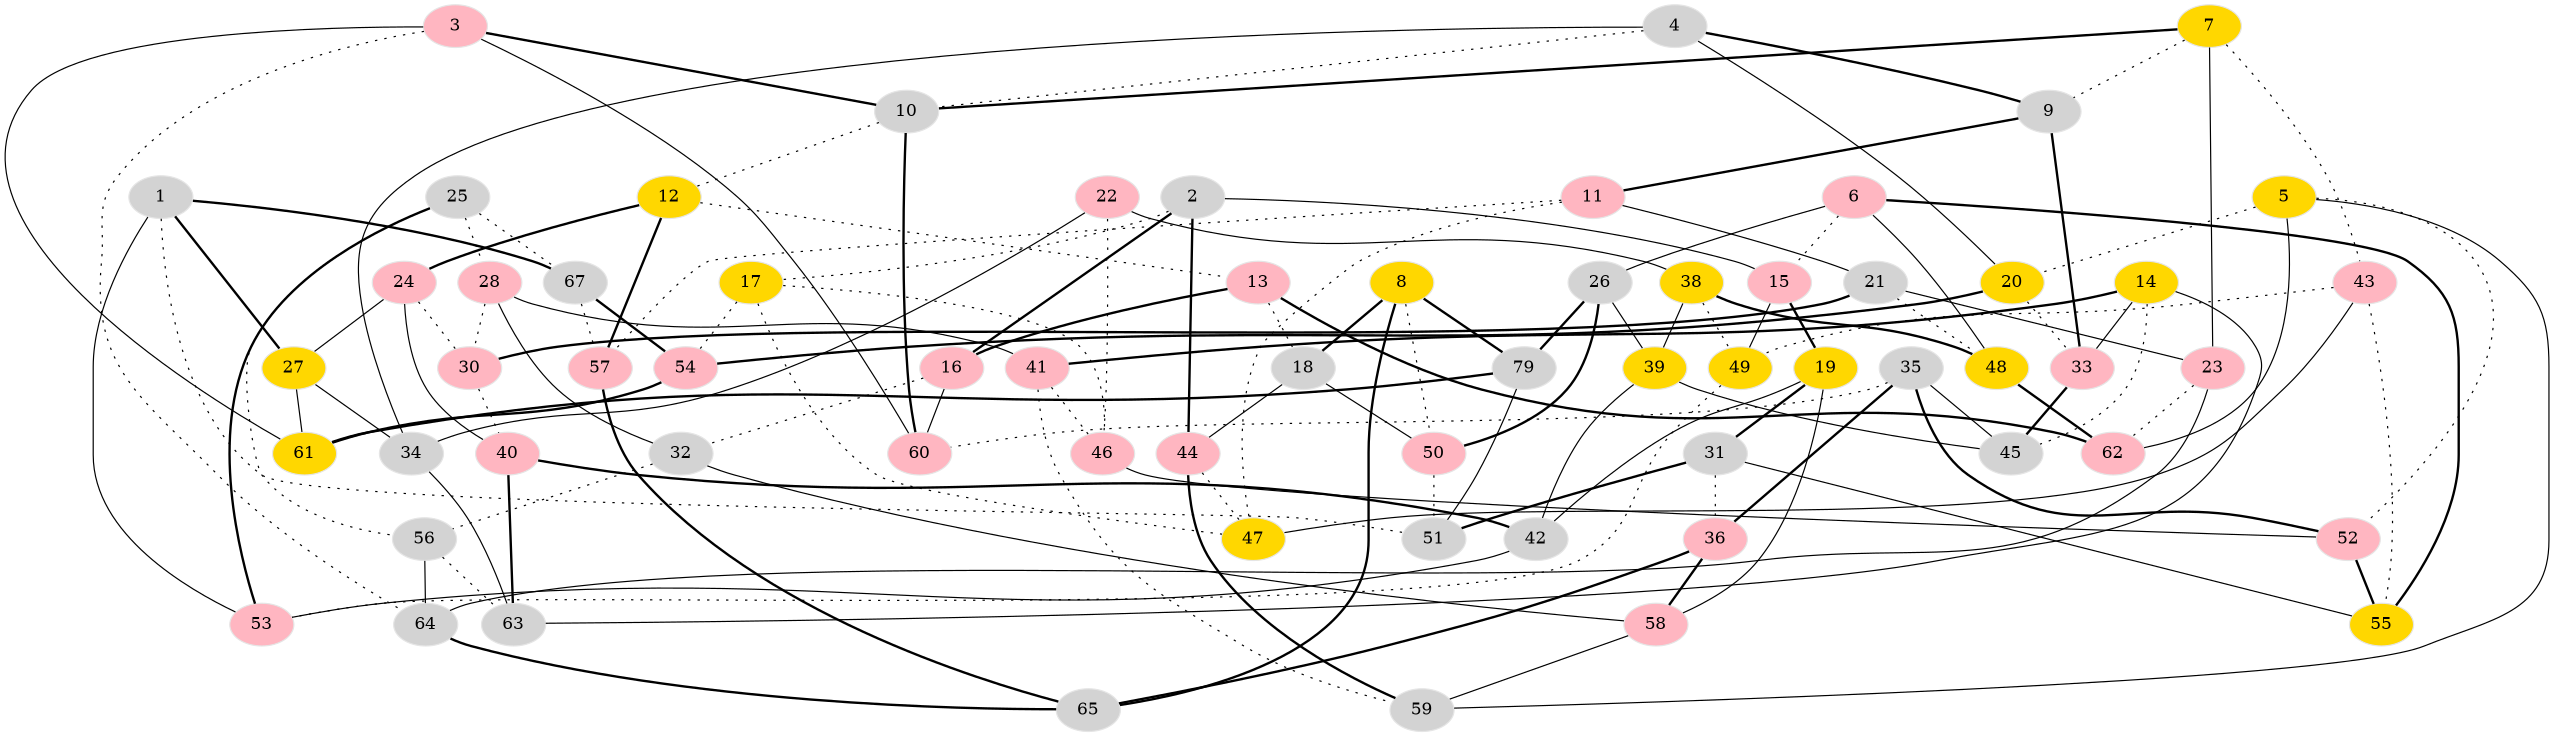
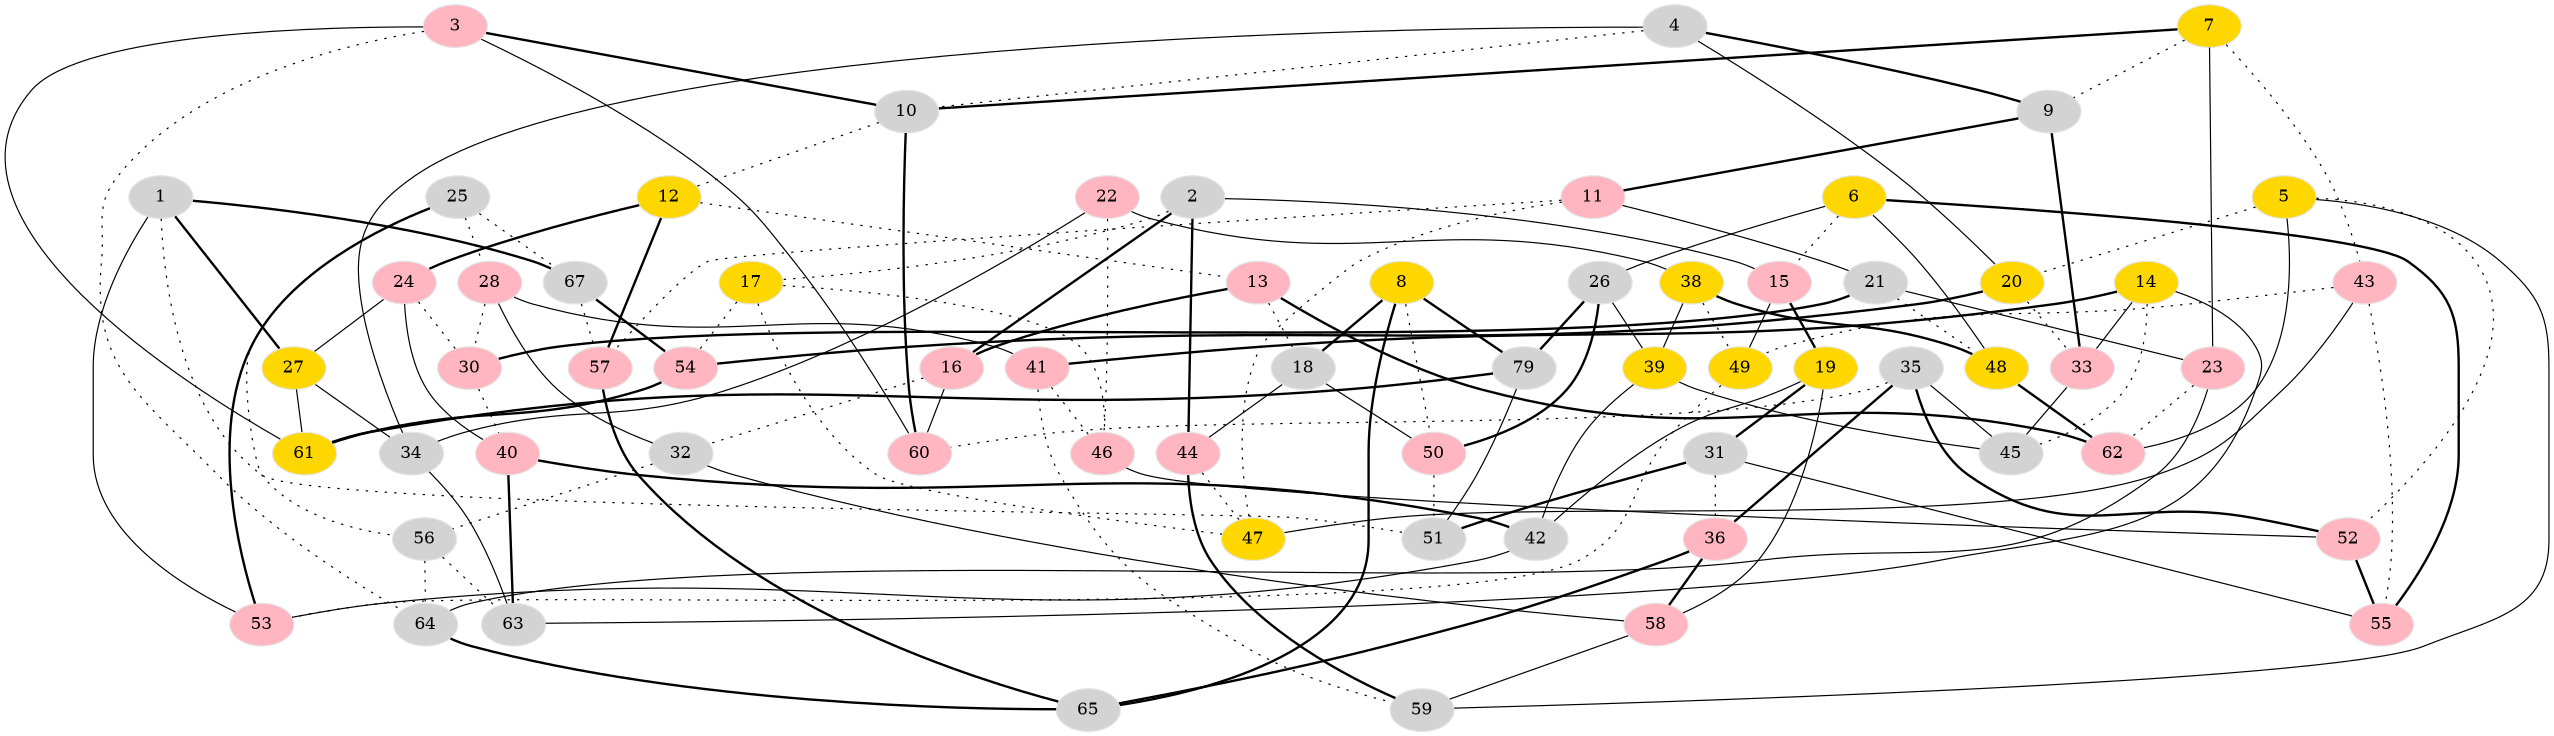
node "6": fillcolor lightpink -> gold
edge "33" -- "45": style bold -> solid
edge "56" -- "64": style solid -> dotted
node "55": fillcolor gold -> lightpink
